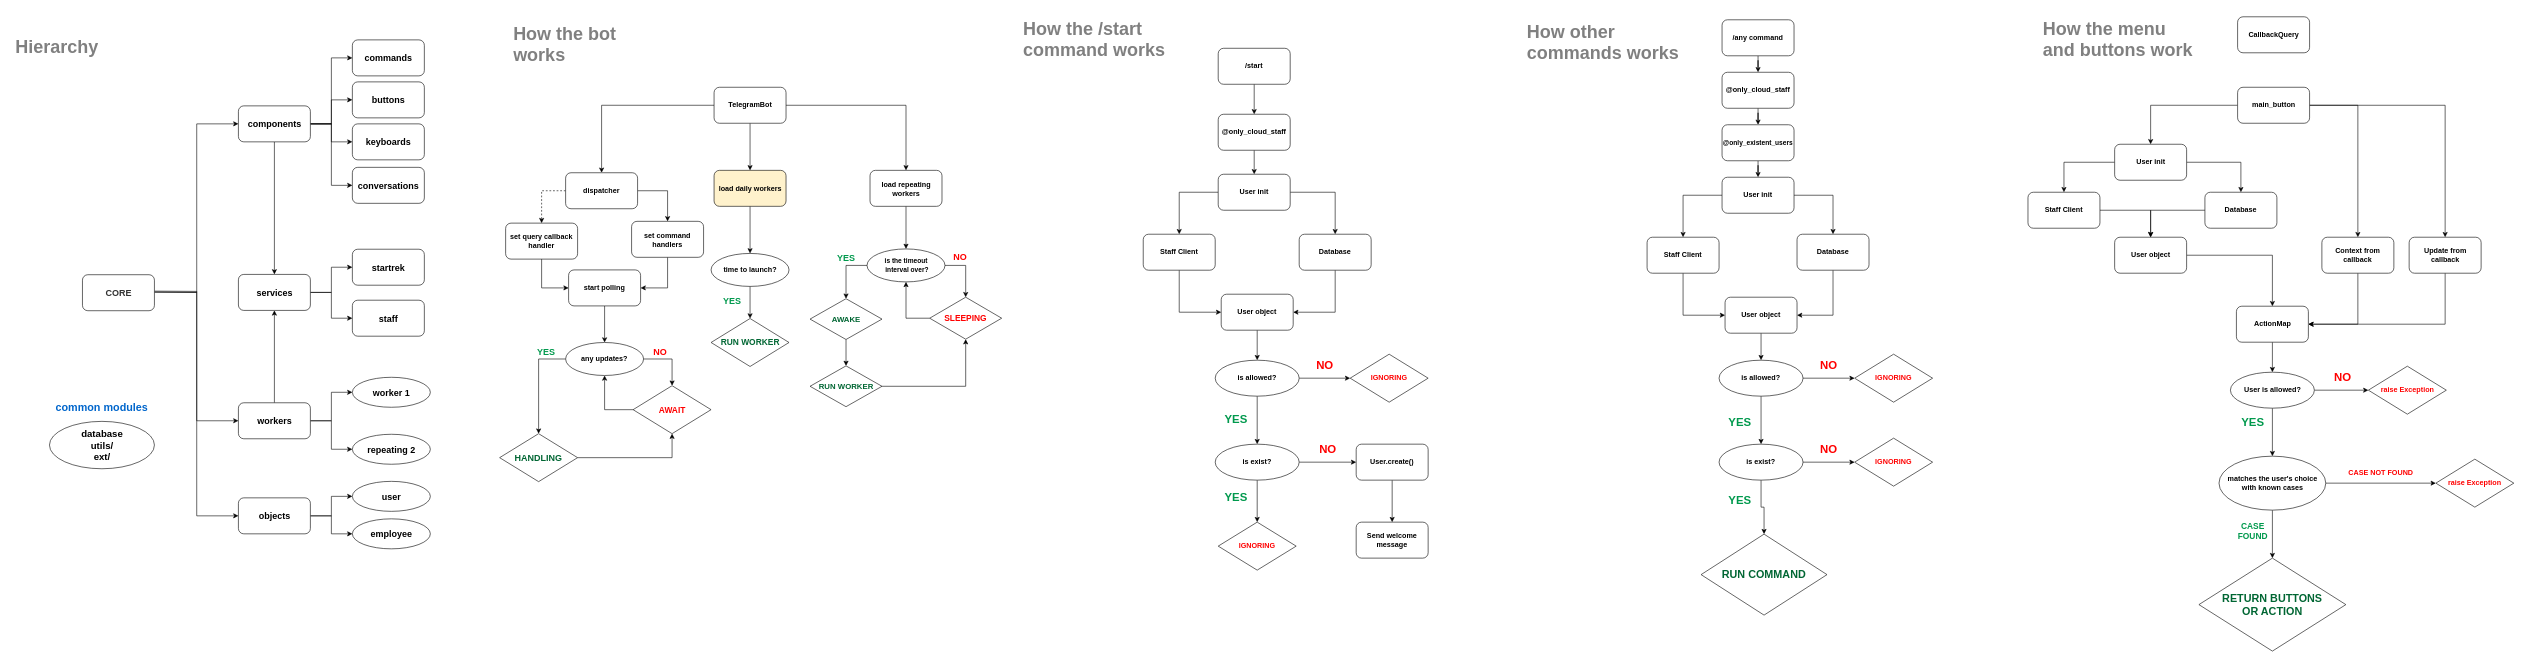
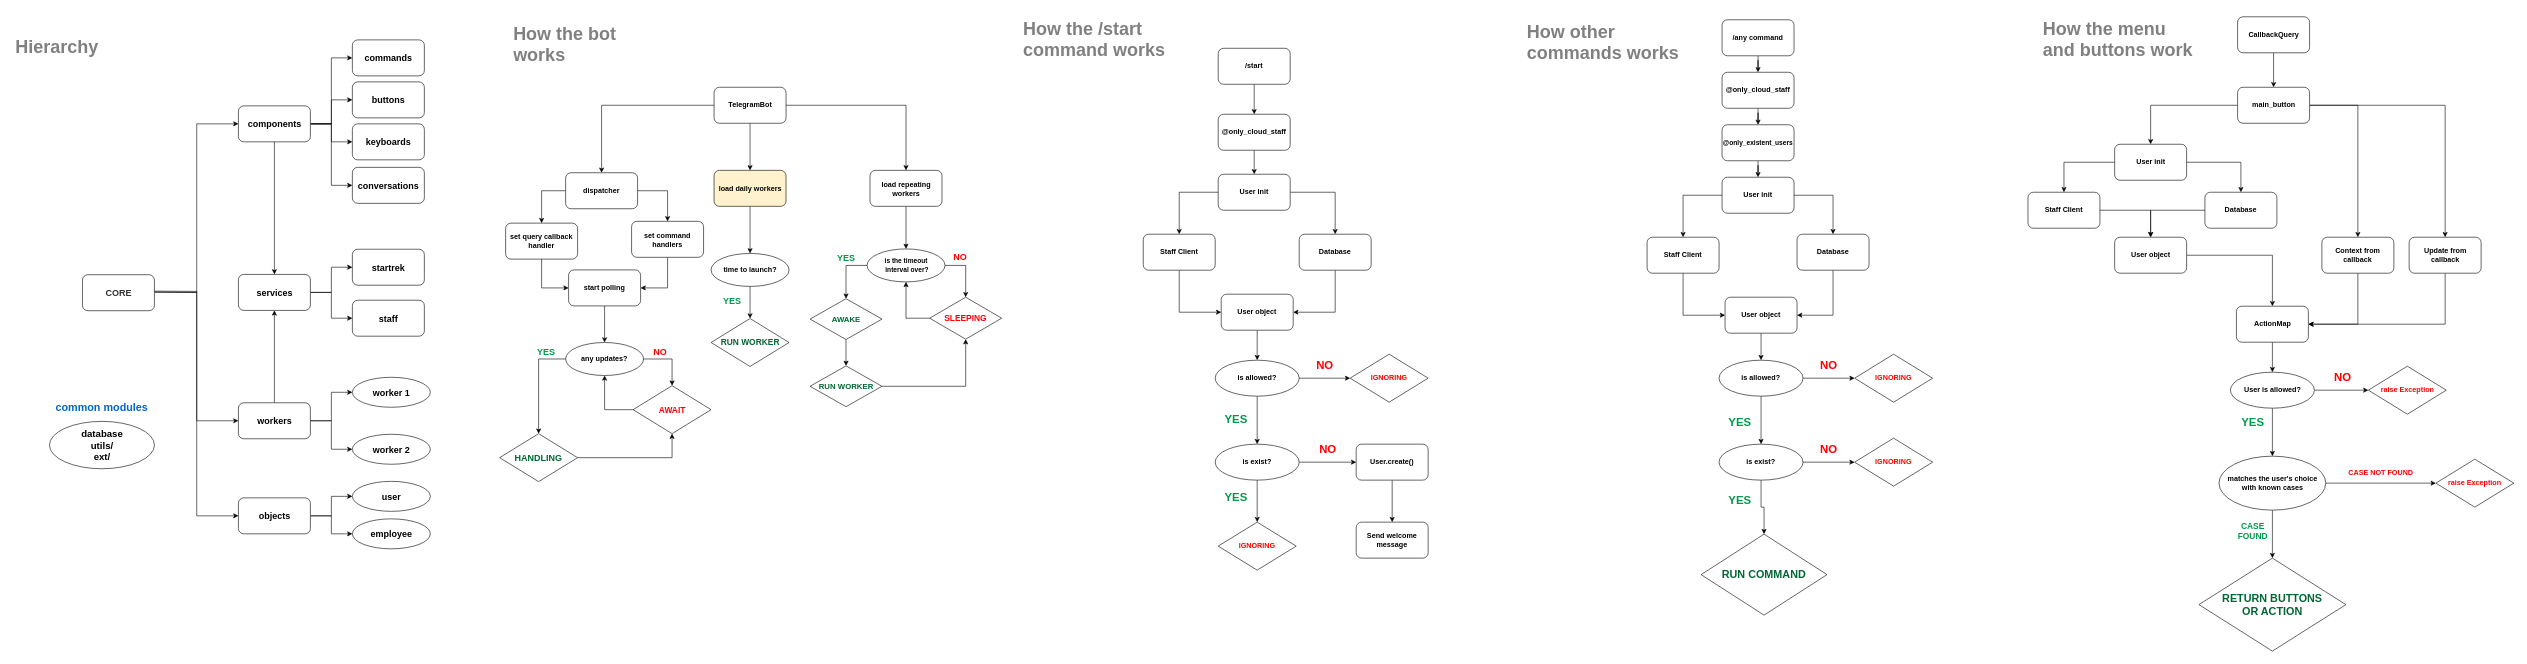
edge "CallbackQuery" -> "main_button": added
edge "dispatcher" -> "set query callback handler": style dashed -> solid
node "repeating 2": label "repeating 2" -> "worker 2"
